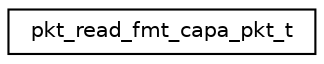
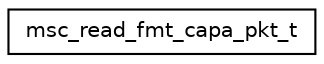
node "pkt_read_fmt_capa_pkt_t": label "pkt_read_fmt_capa_pkt_t" -> "msc_read_fmt_capa_pkt_t"
